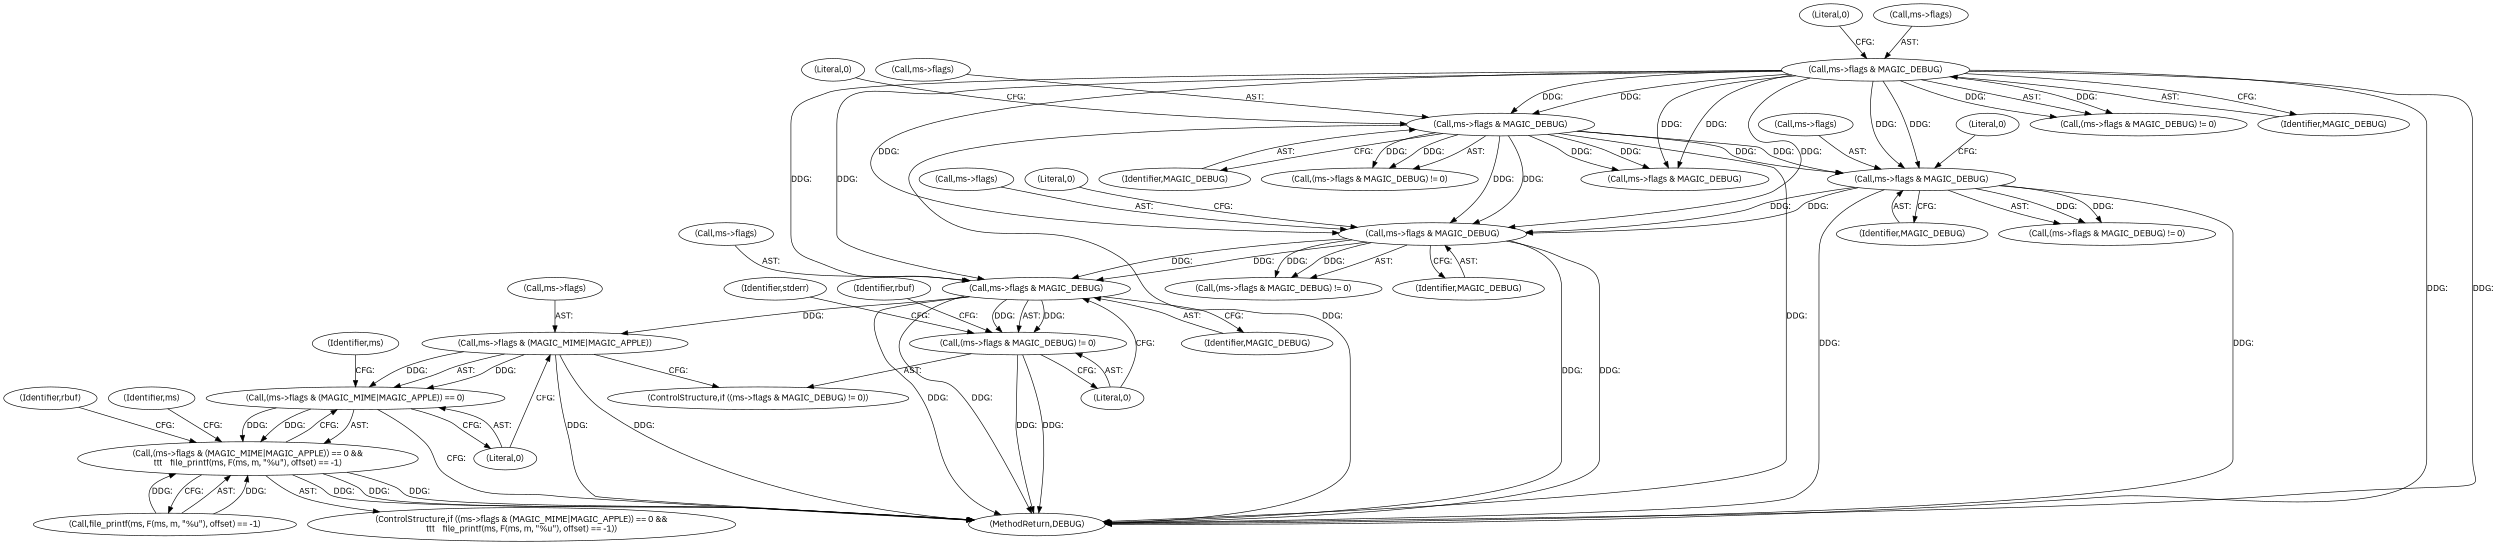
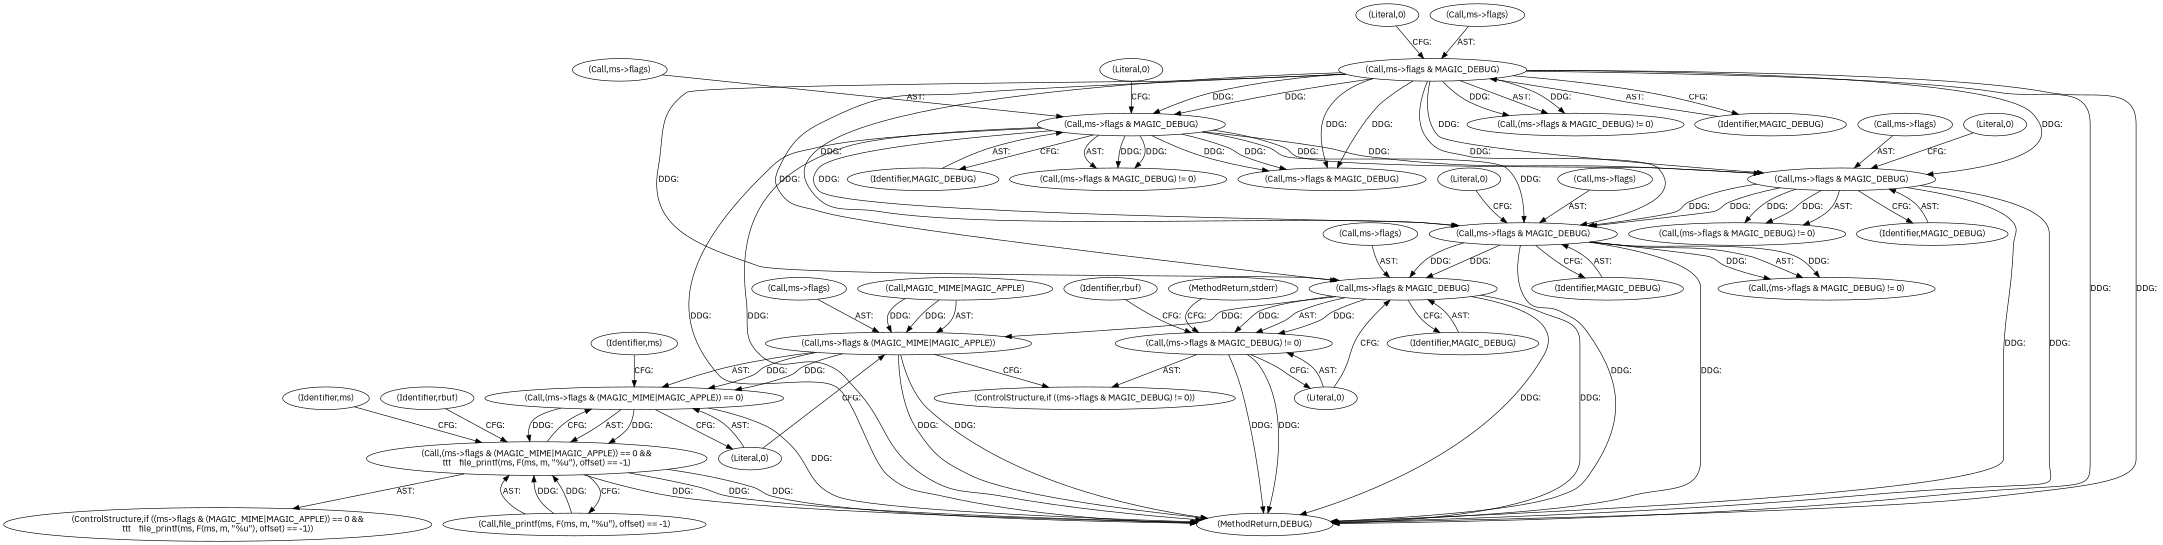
node "(Identifier,stderr)": label "(Identifier,stderr)" -> "(MethodReturn,stderr)"
node "(Call,MAGIC_MIME|MAGIC_APPLE)": added
edge "(Call,(ms->flags & (MAGIC_MIME|MAGIC_APPLE)) == 0)" -> "(MethodReturn,DEBUG)": label "CFG: " -> "DDG: "
